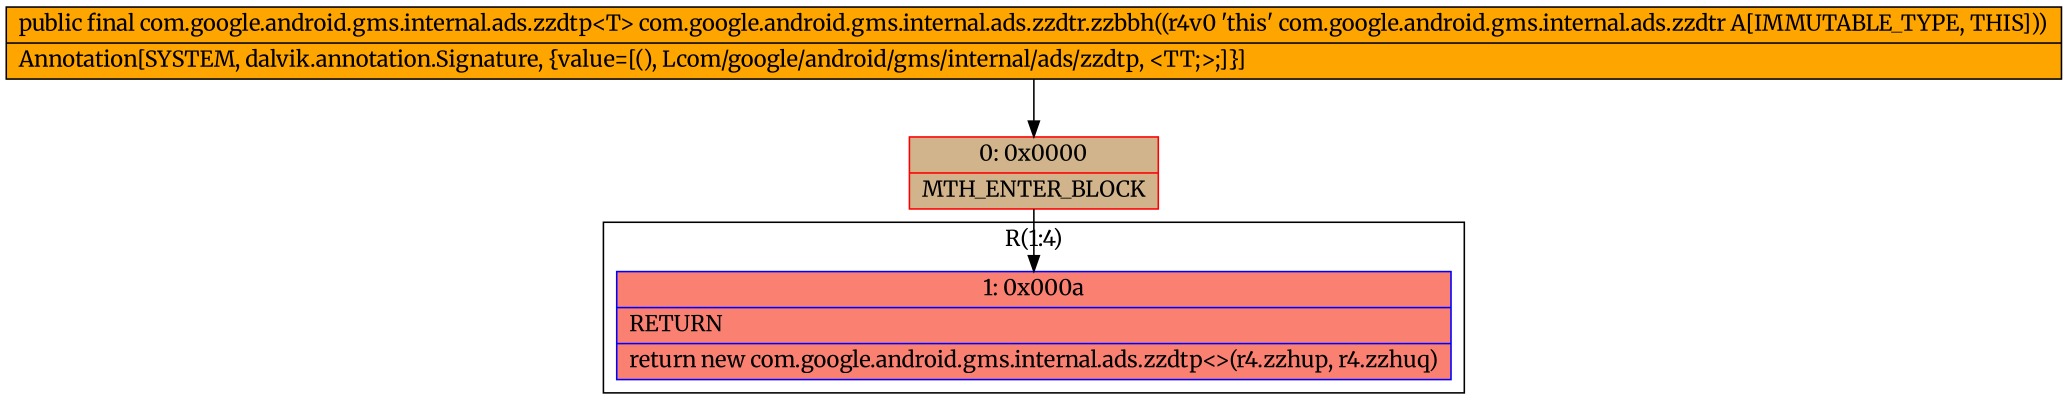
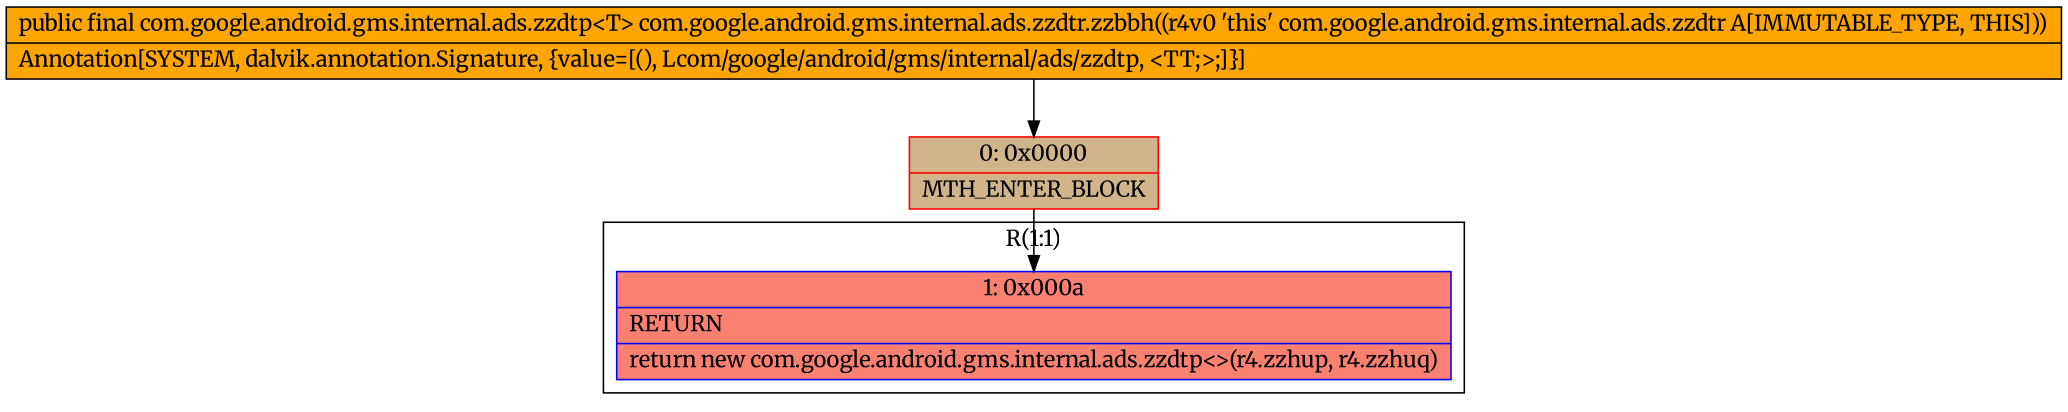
cluster "R(1:4)": label "R(1:4)" -> "R(1:1)"
